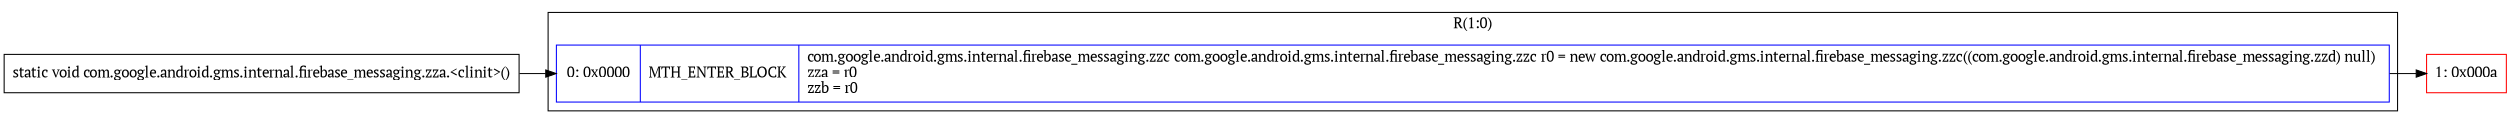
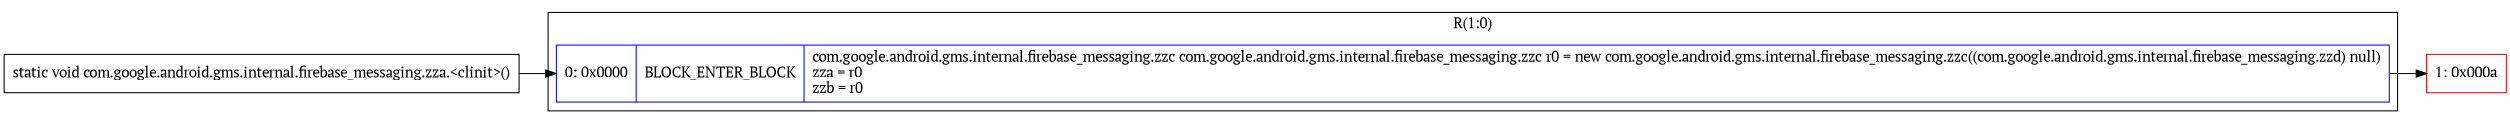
node "0: 0x0000": text "MTH_ENTER_BLOCK" -> "BLOCK_ENTER_BLOCK"
